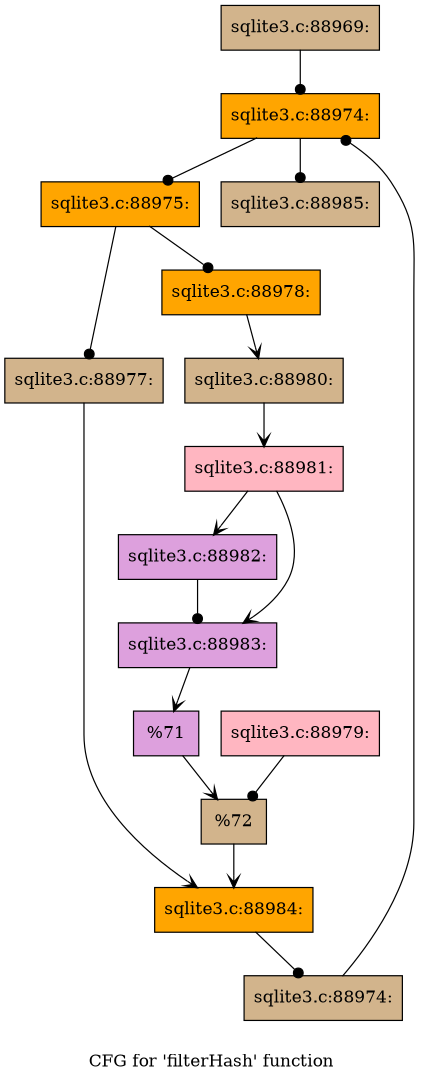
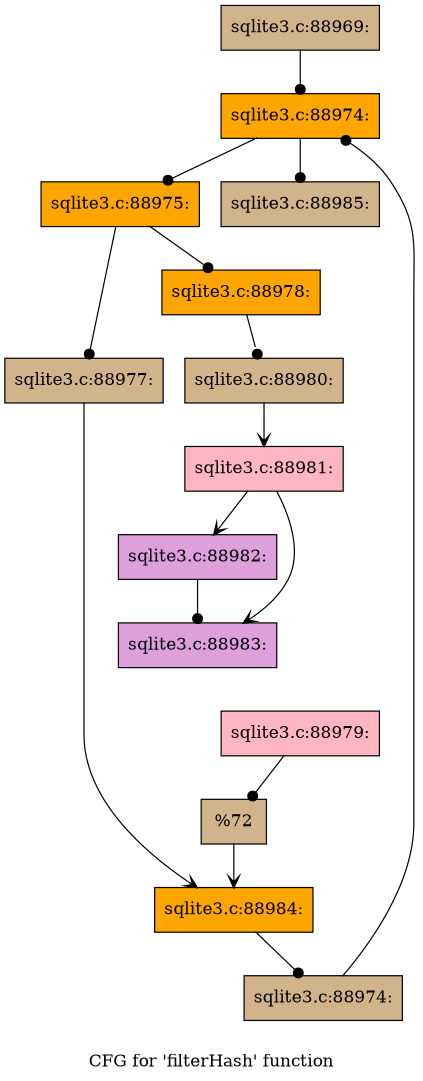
edge "sqlite3.c:88978:" -> "sqlite3.c:88980:": arrowhead vee -> dot
node "%71": removed
